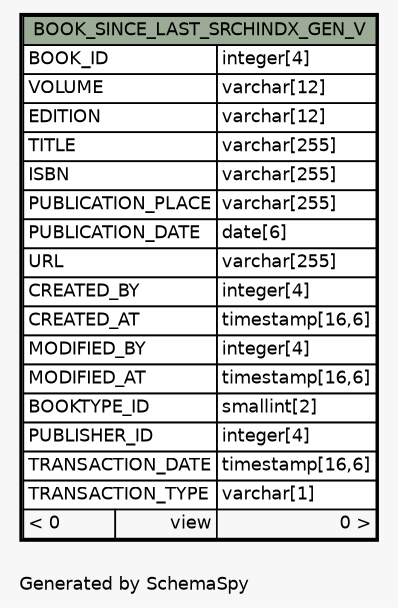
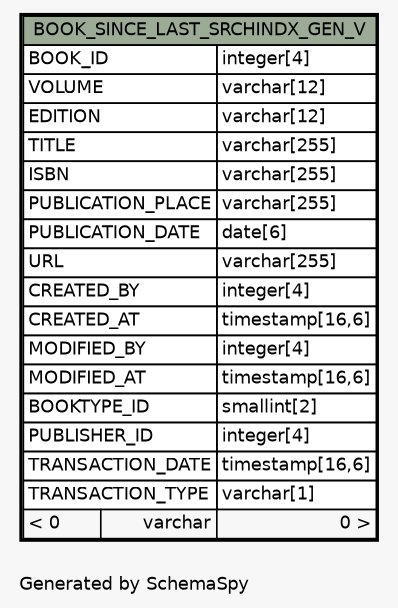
node "BOOK_SINCE_LAST_SRCHINDX_GEN_V": text "view" -> "varchar"
